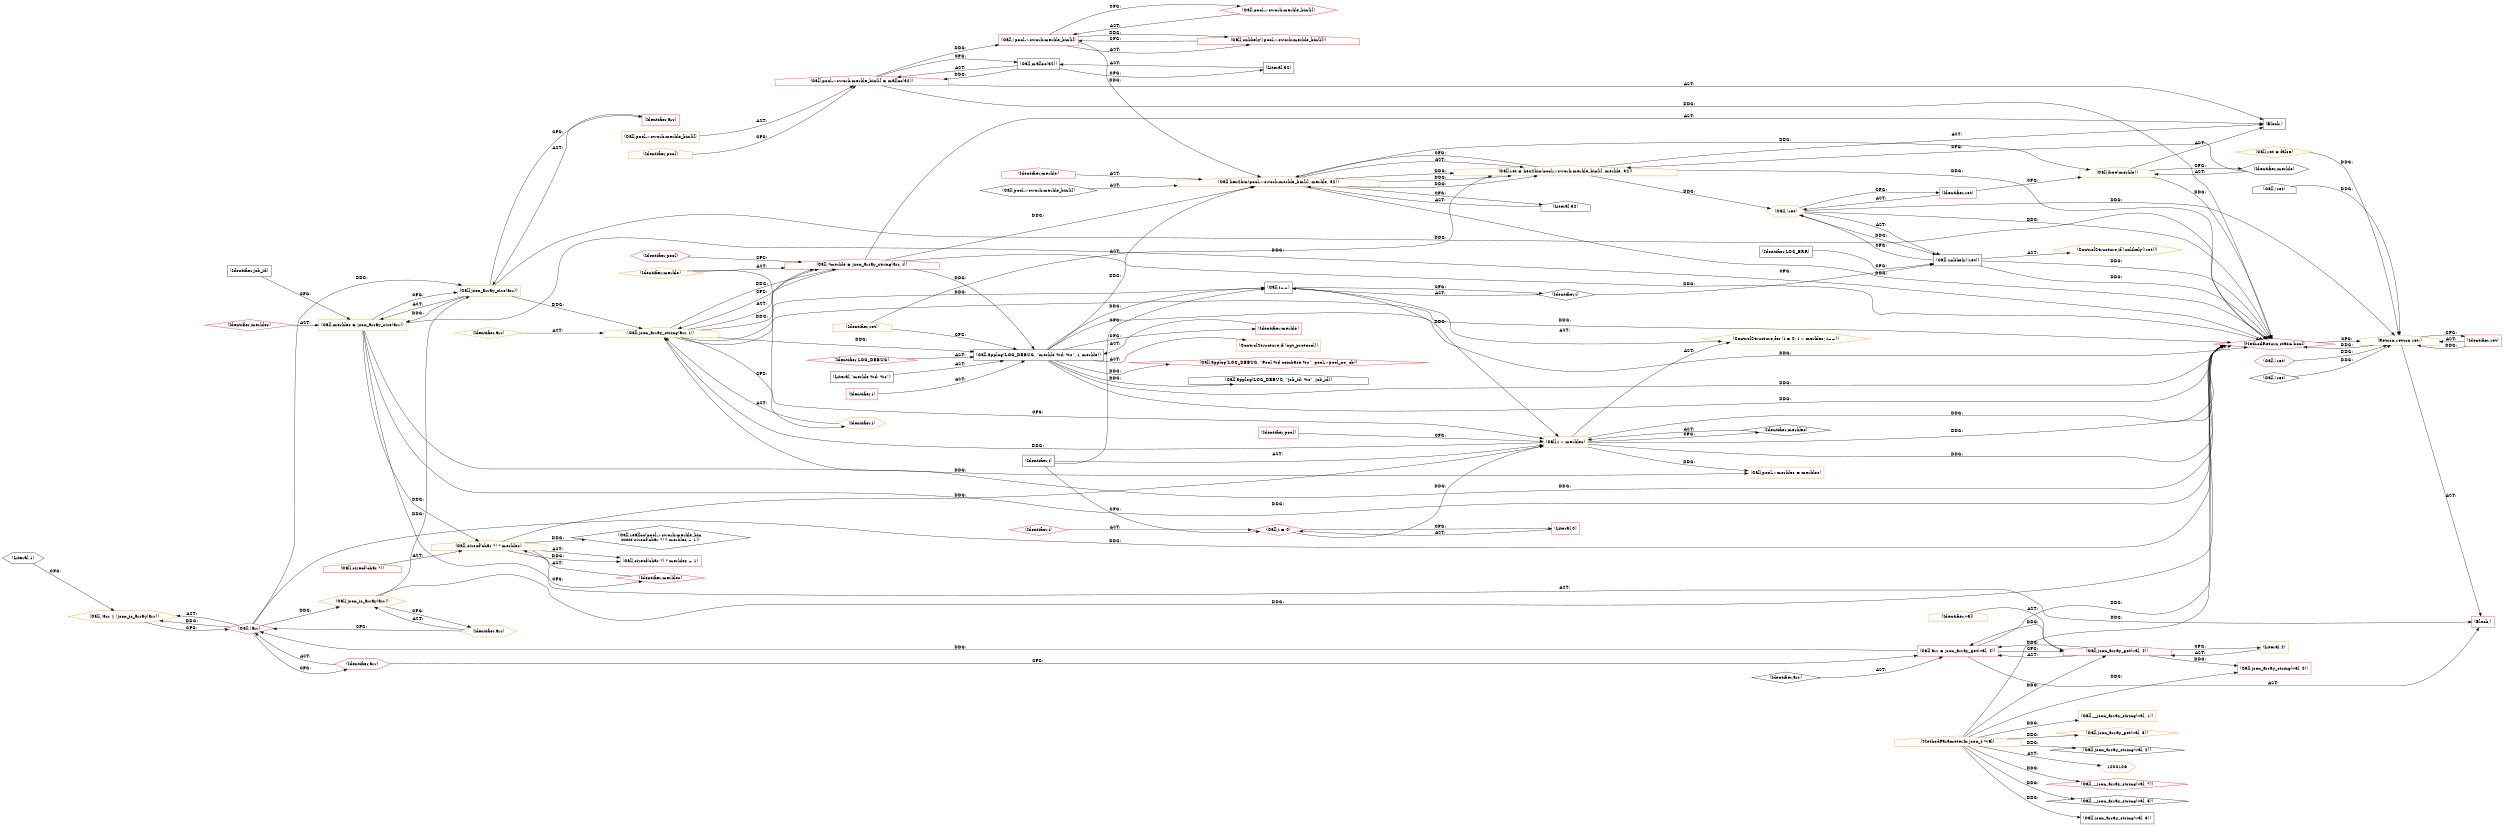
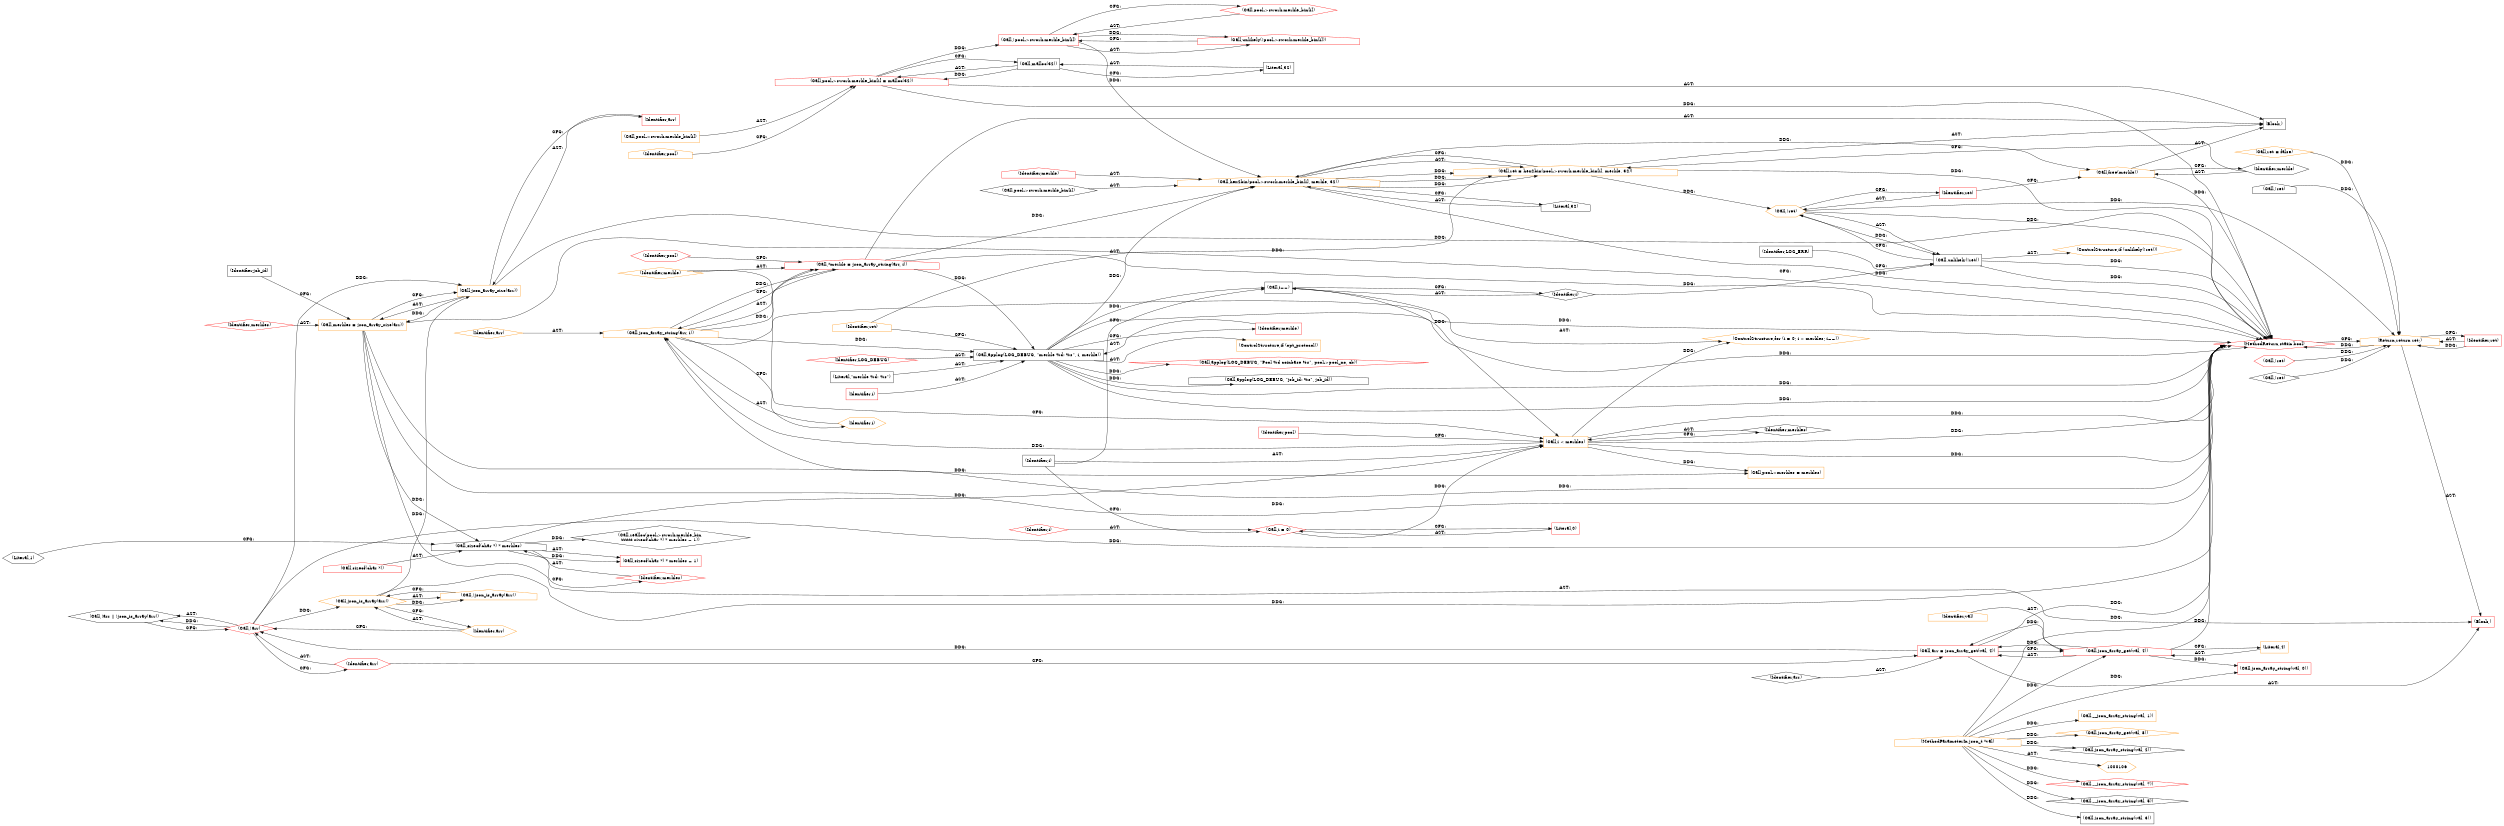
edge "(Call,json_array_string(arr, i))" -> "(Call,i++)": removed, label "DDG:"
edge "(Call,json_array_size(arr))" -> "(Call,json_array_string(arr, i))": removed, label "DDG:"
edge "(Call,i < merkles)" -> "(ControlStructure,for (i = 0; i < merkles; i++))": label "AST: " -> "DDG: "
edge "(Call,json_array_get(val, 4))" -> "(MethodReturn,static bool)": added, label "DDG:"
node "(Call,sizeof(char *) * merkles)": color darkorange -> black
edge "(Literal,1)" -> "(Call,!arr || !json_is_array(arr))": now "(Literal,1)" -> "(Call,sizeof(char *) * merkles)"
node "(Call,!json_is_array(arr))": added
node "(Call,!arr || !json_is_array(arr))": color darkorange -> black
